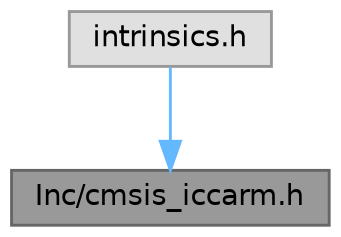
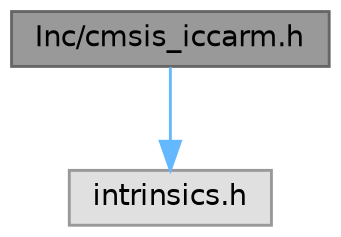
edge "intrinsics.h" -> "Inc/cmsis_iccarm.h": reversed
